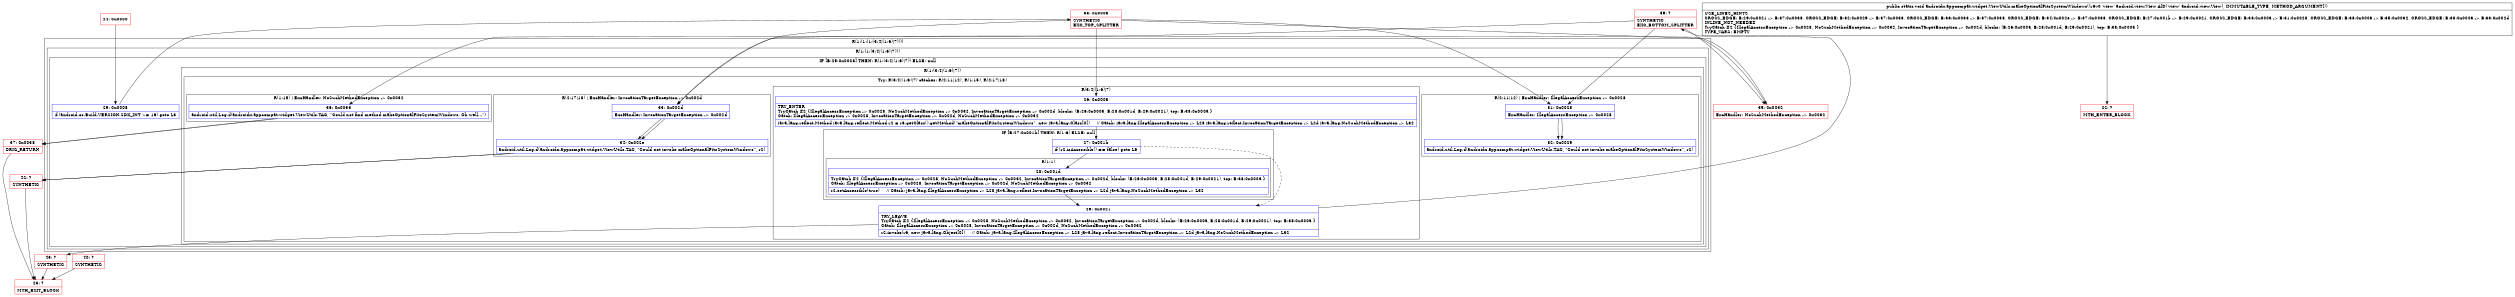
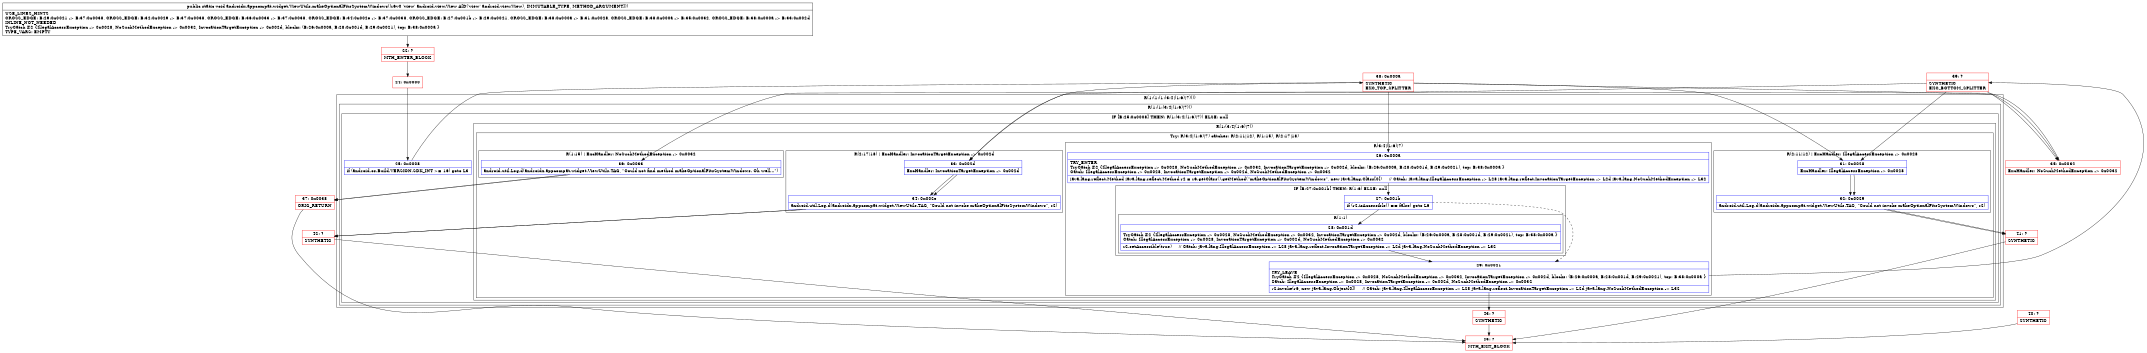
edge "22: ?" -> "24: 0x0000": added
node "41: ?": added
